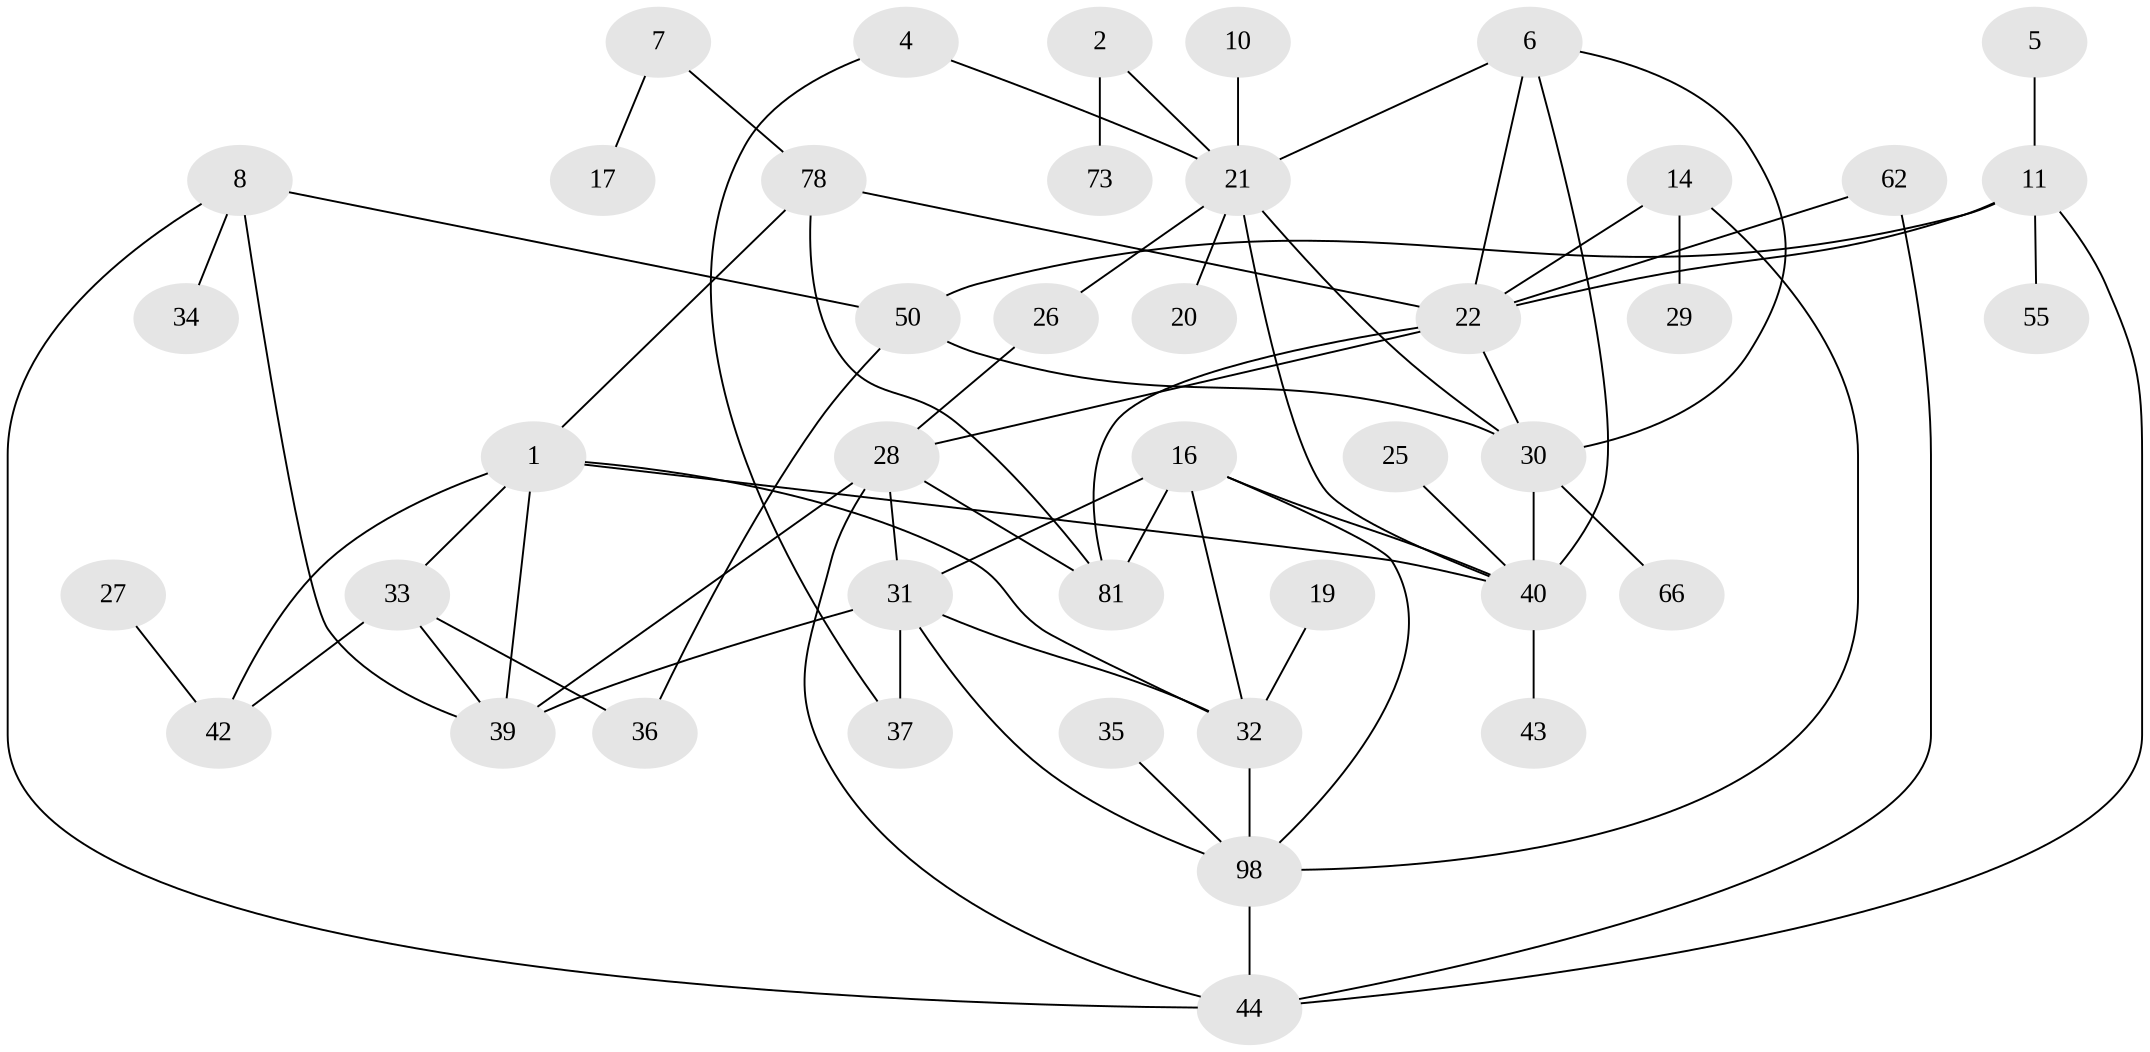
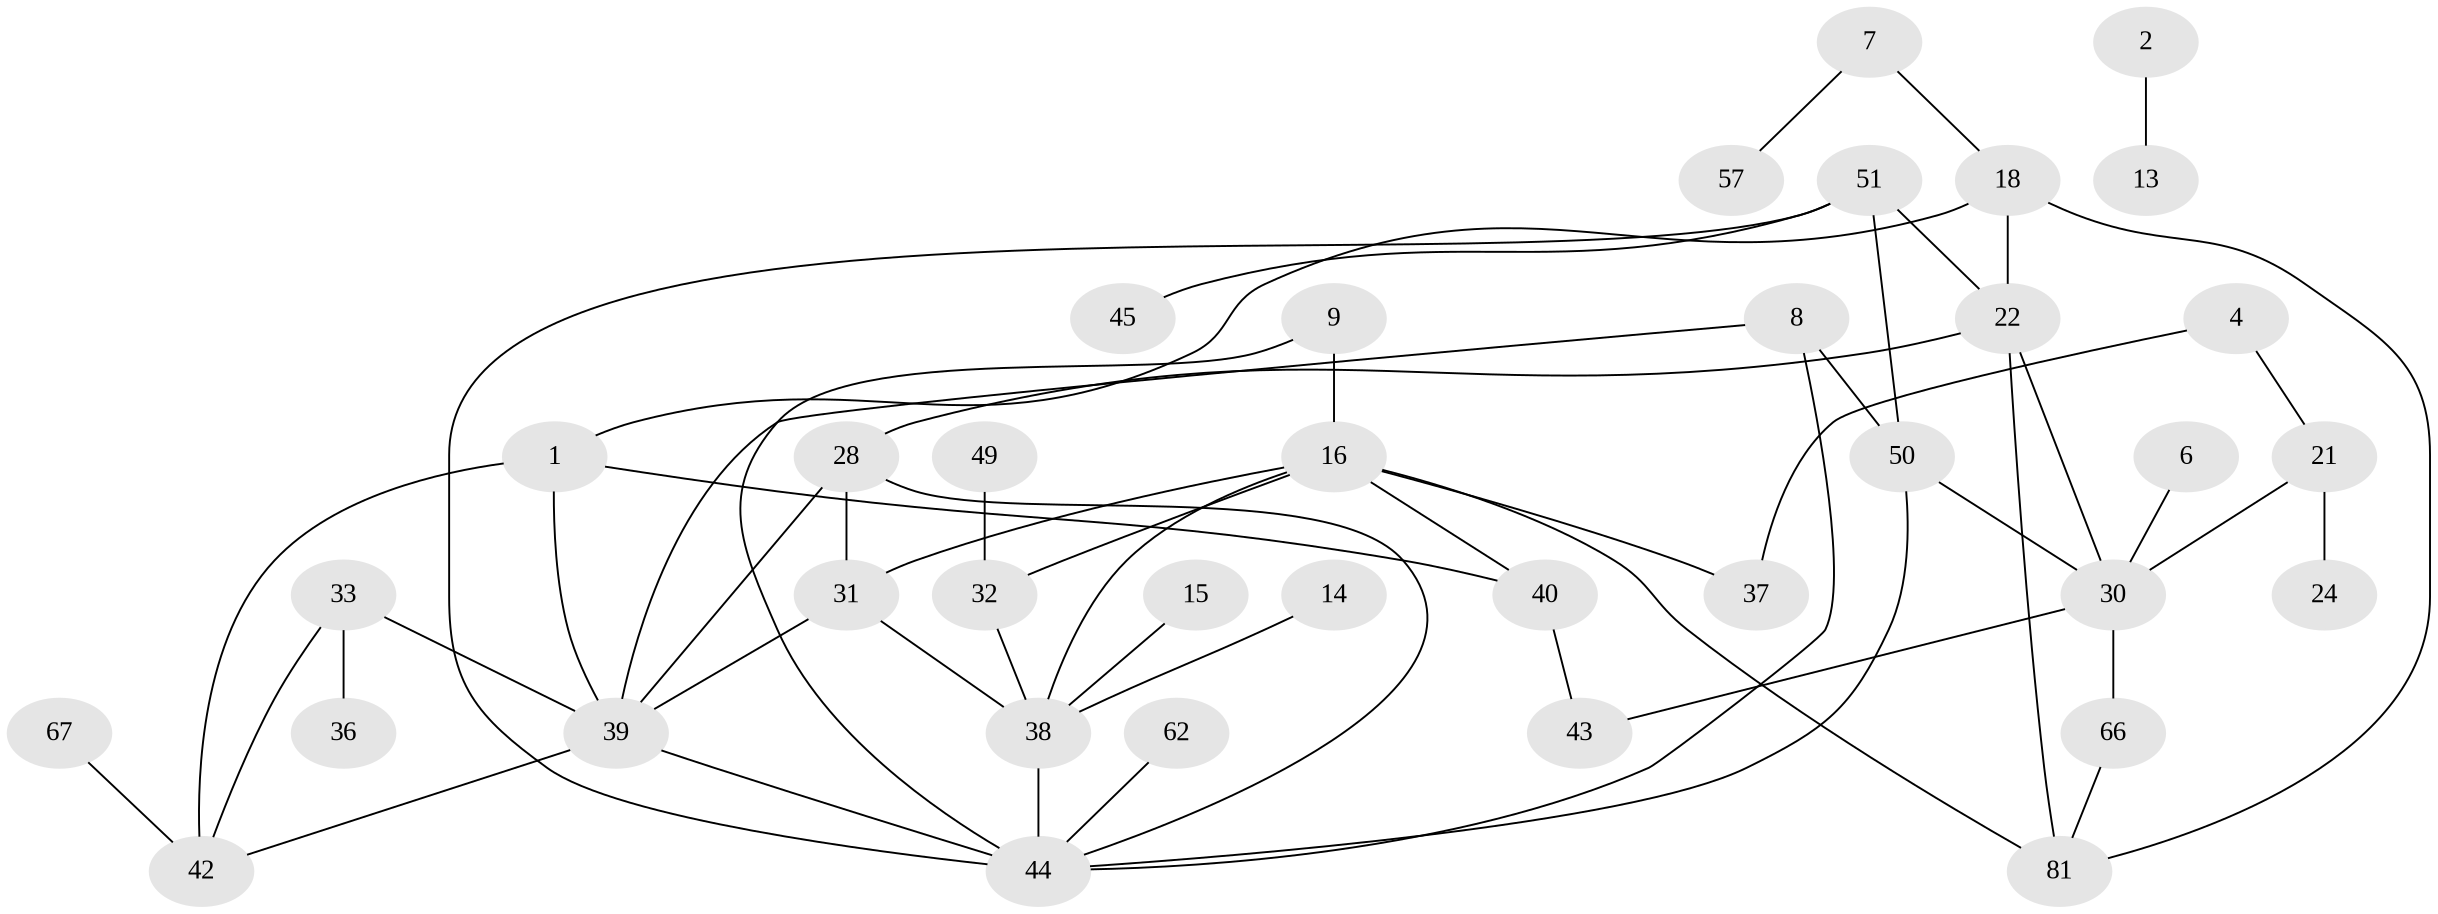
node "10": removed
node "5": removed
edge "2" -- "21": removed
edge "6" -- "21": removed
node "17": label "17" -> "57"
node "78": label "78" -> "18"
node "73": label "73" -> "13"
edge "6" -- "22": removed
node "11": label "11" -> "51"
edge "14" -- "22": removed
edge "62" -- "22": removed
node "34": removed
node "26": removed
node "20": label "20" -> "24"
node "9": added
node "29": removed
node "55": label "55" -> "45"
edge "6" -- "40": removed
edge "21" -- "40": removed
node "25": removed
edge "50" -- "36": now "50" -- "44"
edge "1" -- "33": removed
edge "28" -- "81": now "66" -- "81"
edge "30" -- "40": now "30" -- "43"
edge "1" -- "32": removed
node "27": label "27" -> "67"
node "19": label "19" -> "49"
edge "31" -- "32": removed
edge "31" -- "37": now "16" -- "37"
node "35": label "35" -> "15"
edge "39" -- "42": added
edge "39" -- "44": added
node "98": label "98" -> "38"
